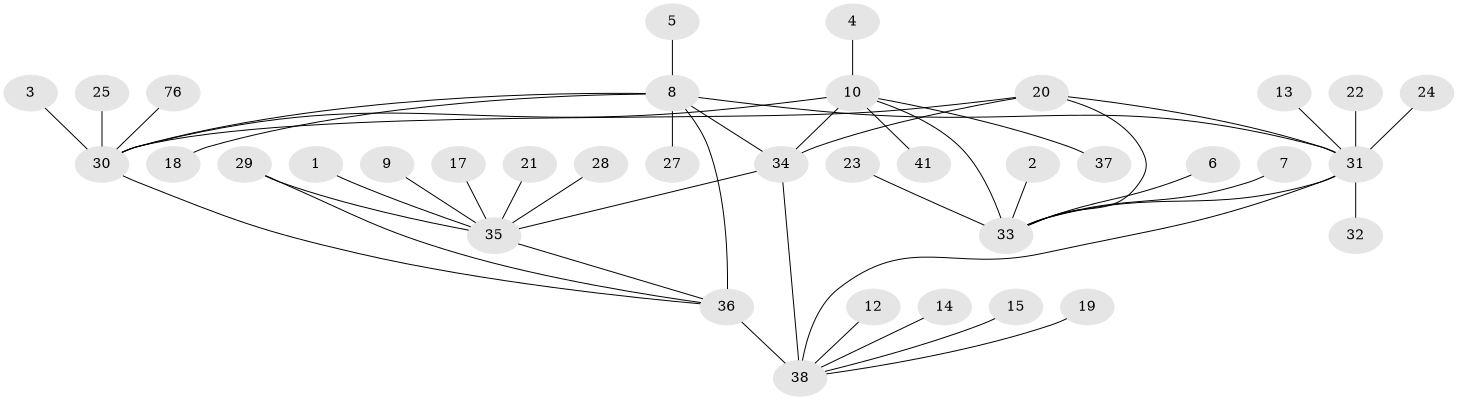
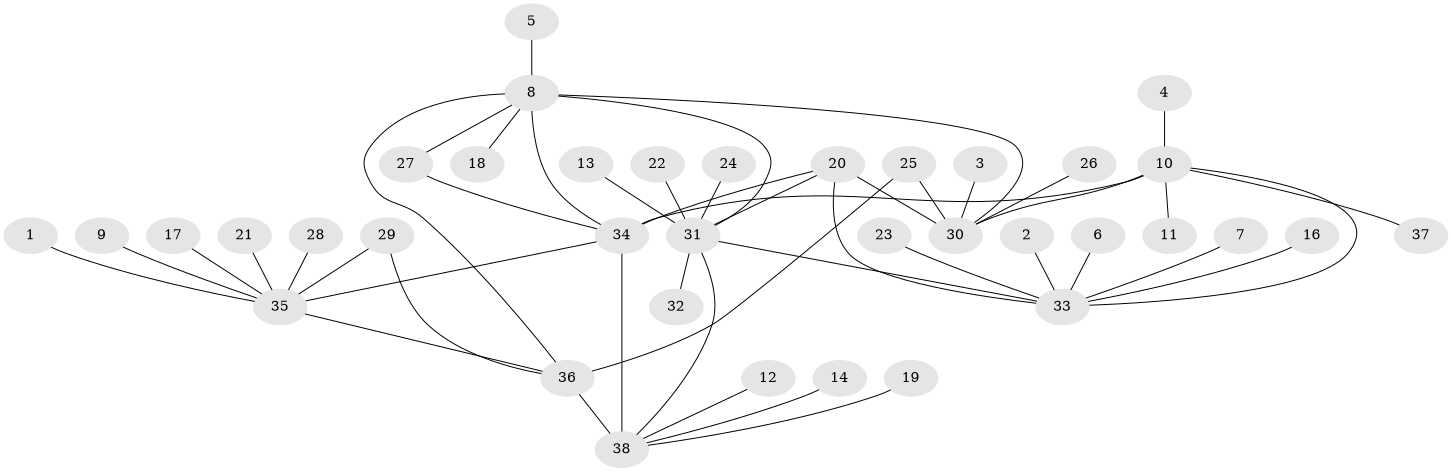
node "76": label "76" -> "26"
node "41": label "41" -> "11"
edge "27" -- "34": added
node "16": added
edge "30" -- "36": now "25" -- "36"
node "15": removed
